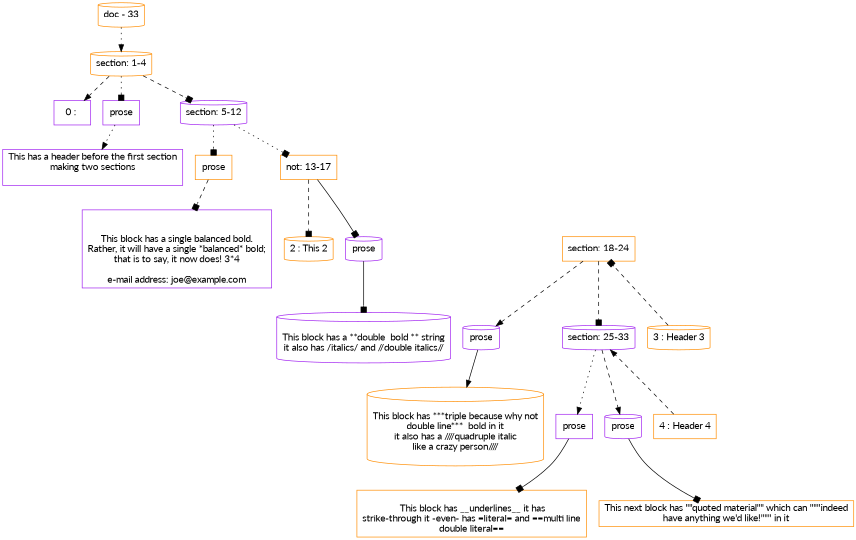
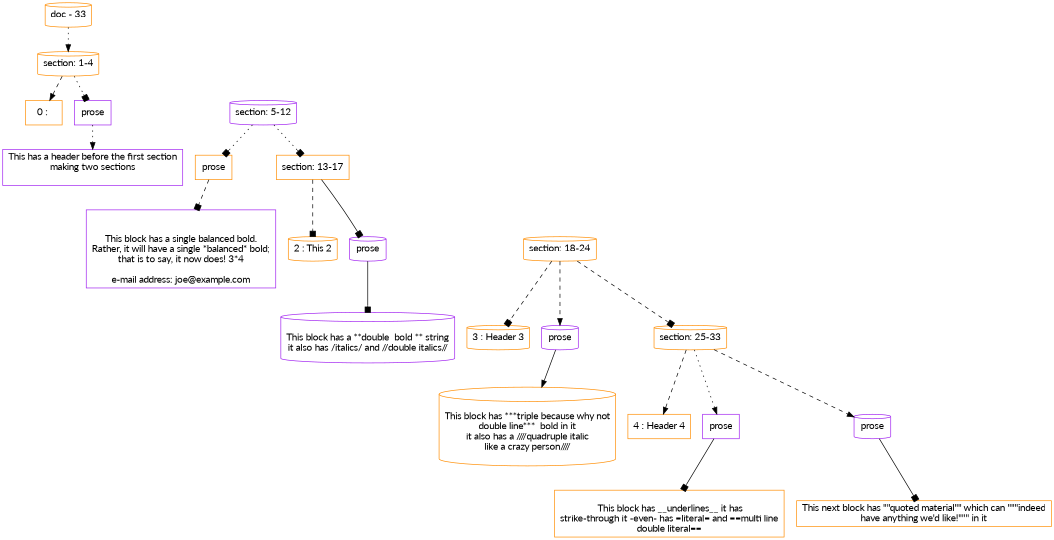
edge "section: 1-4" -> "section: 5-12": removed
node "0 :": color purple -> darkorange
node "not: 13-17": label "not: 13-17" -> "section: 13-17"
node "section: 18-24": shape box -> cylinder
edge "3 : Header 3" -> "section: 18-24": reversed
node "section: 25-33": color purple -> darkorange
edge "4 : Header 4" -> "section: 25-33": reversed
